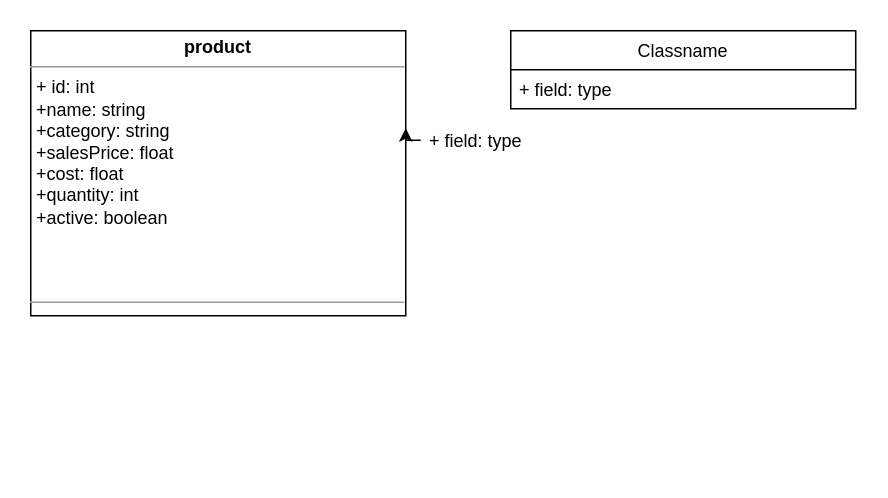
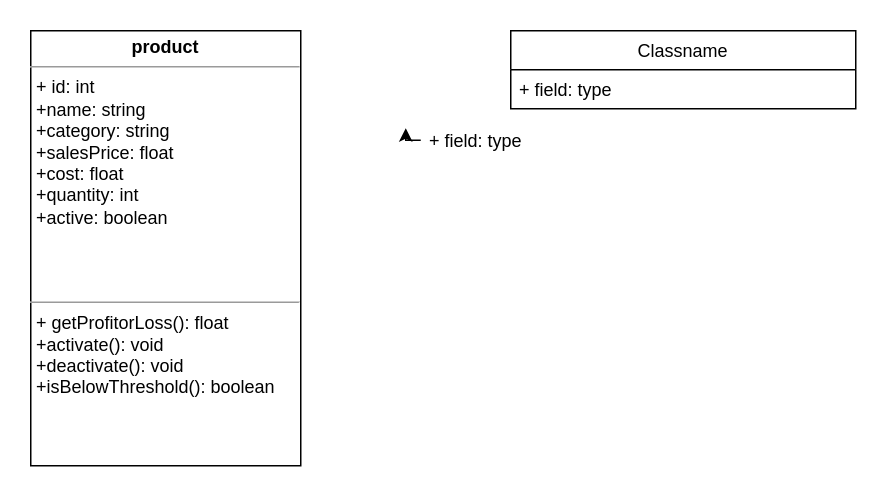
node "product + id: int +name: string +category: string +salesPrice: float +cost: float +quantity: int +active: boolean + getProfitorLoss(): float +activate(): void +deactivate(): void +isBelowThreshold(): boolean": size 375x285 -> 270x435
